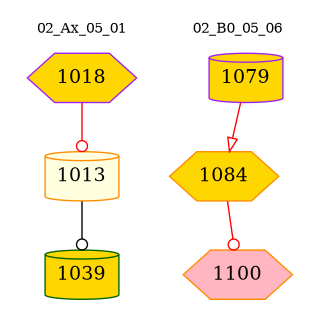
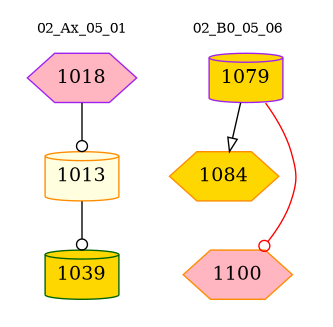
node "1018": fillcolor gold -> lightpink
edge "1079" -> "1084": color red -> black
edge "1018" -> "1013": color red -> black
edge "1084" -> "1100": now "1079" -> "1100"
